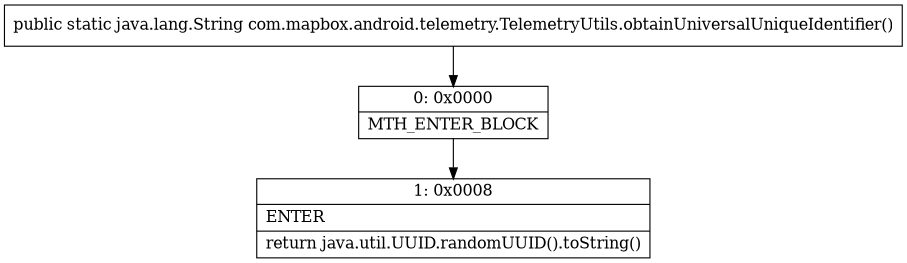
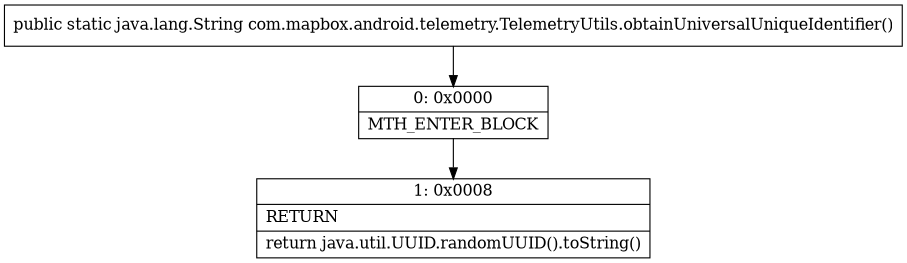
node "1: 0x0008": text "ENTER" -> "RETURN"
